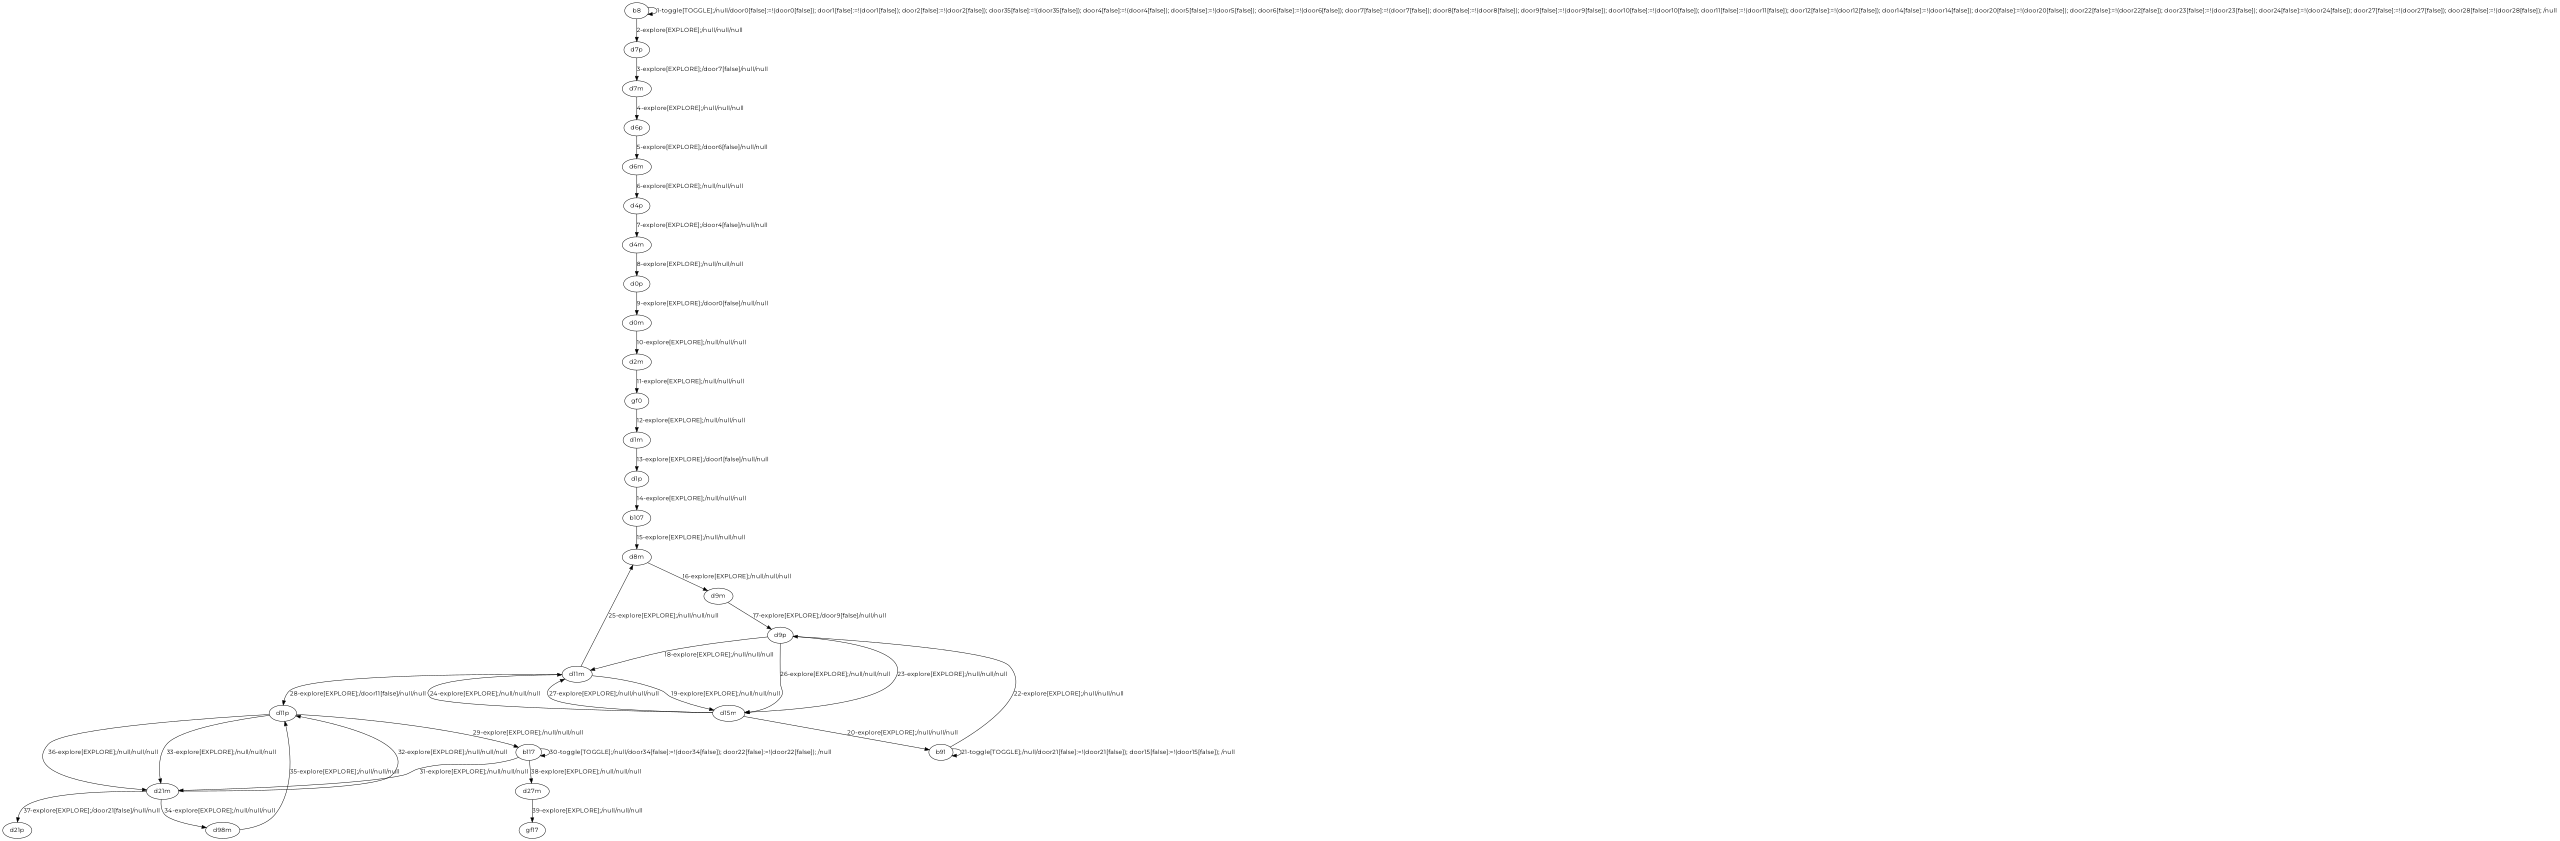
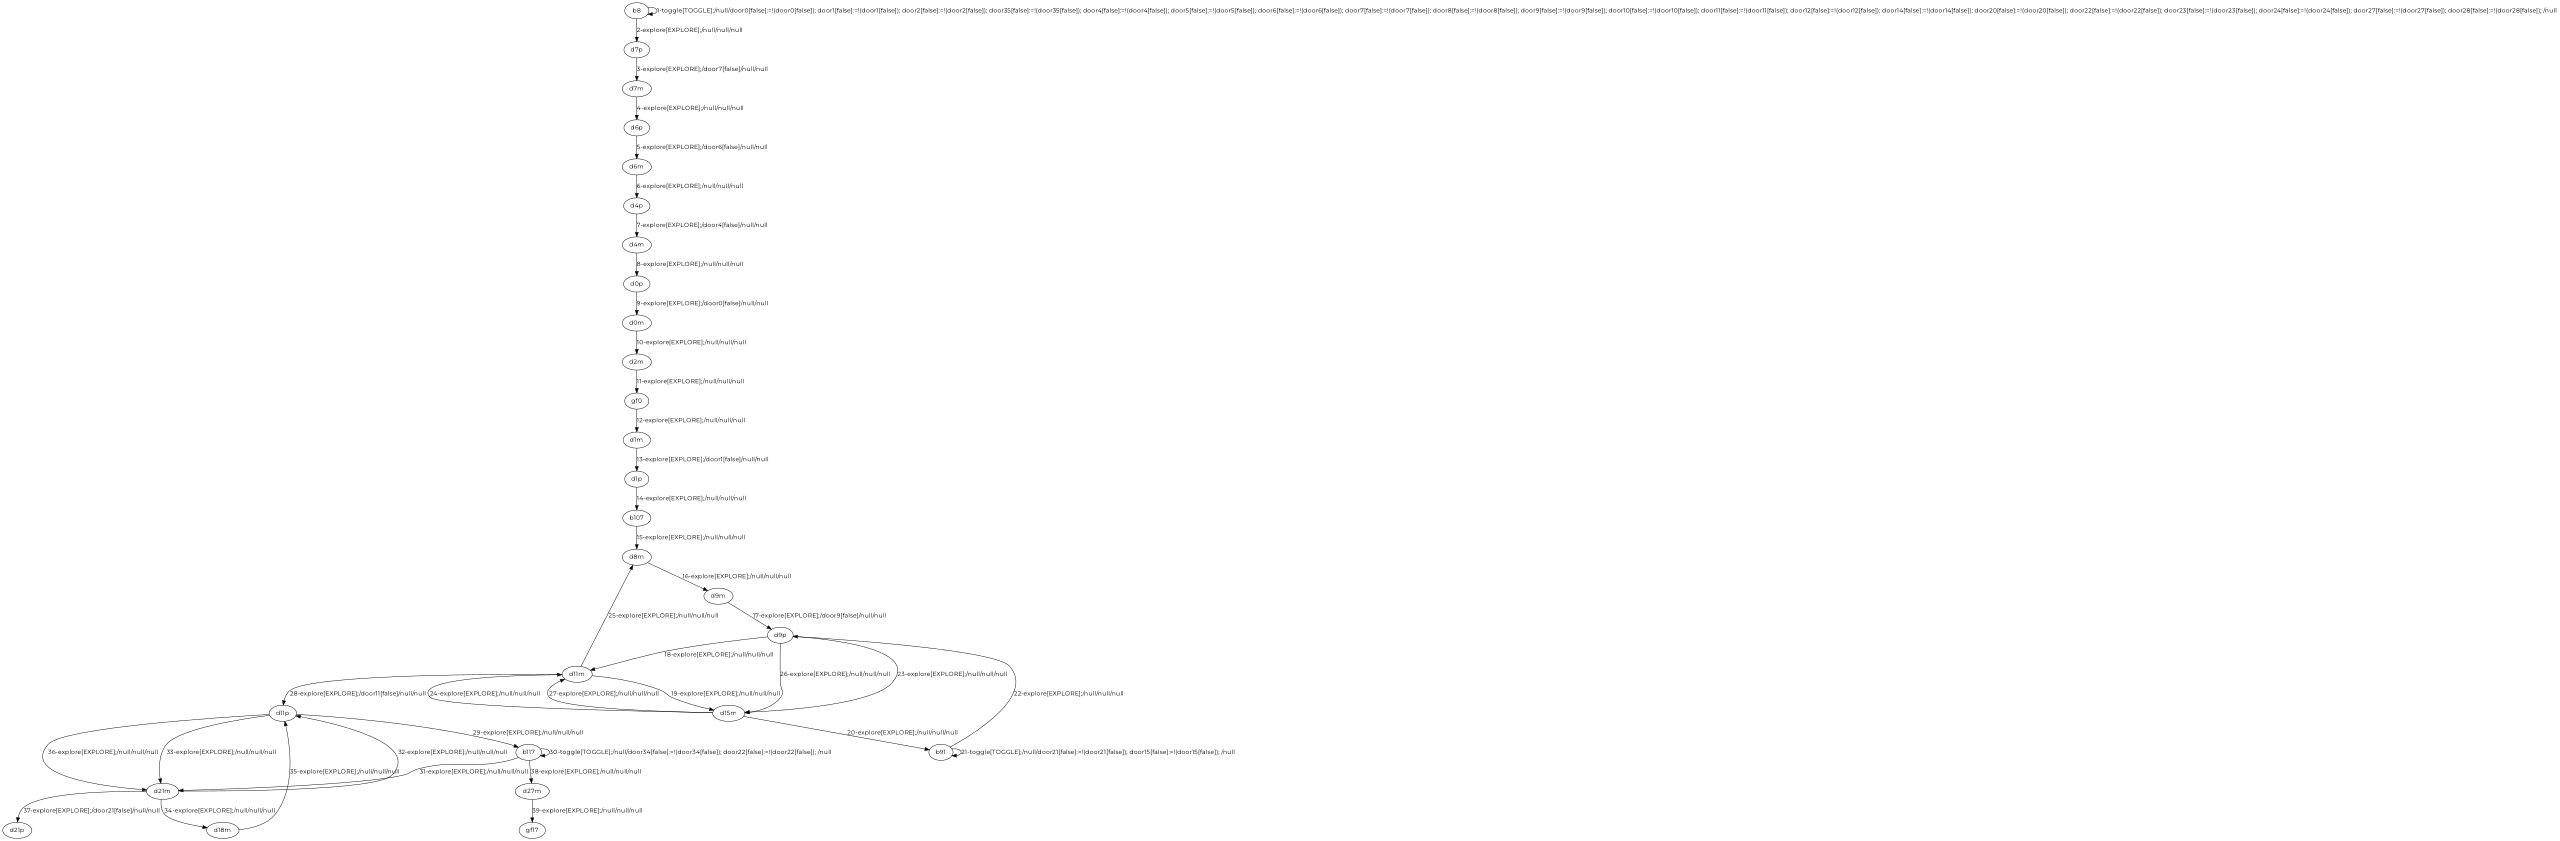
node "d98m": label "d98m" -> "d18m"
